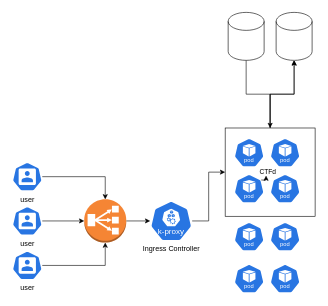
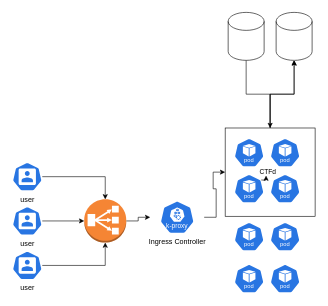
node "Ingress Controller": size 42x40 -> 54x33
